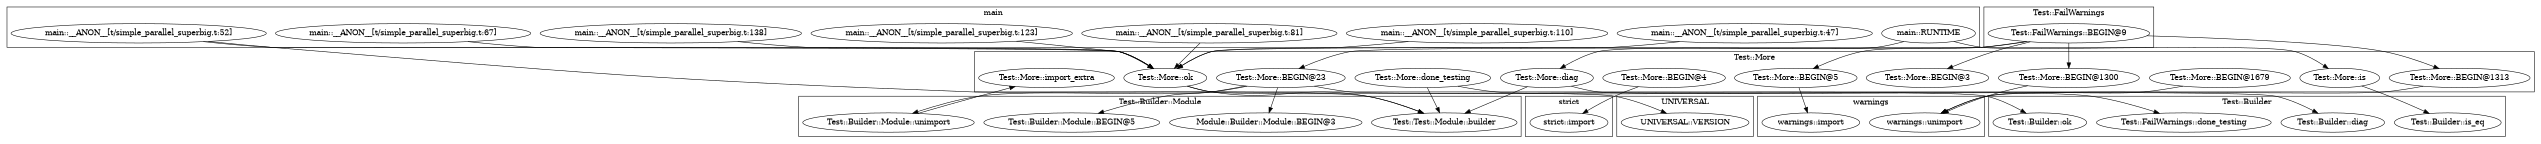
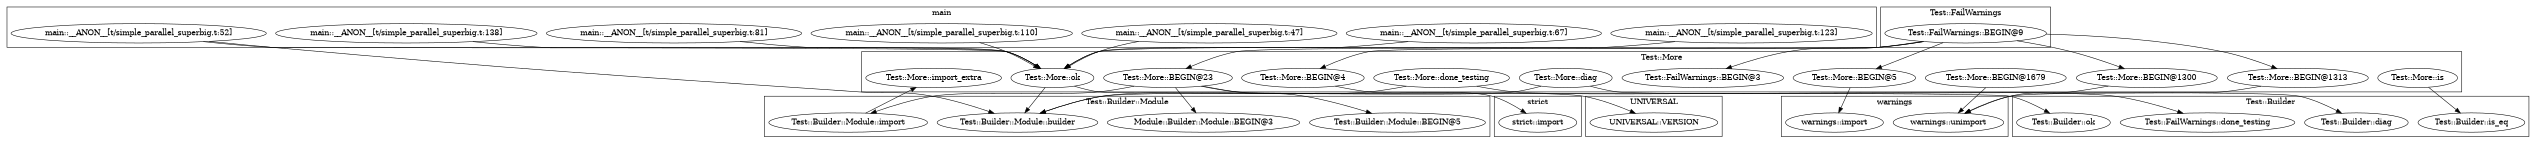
node "main::RUNTIME": removed
edge "Test::FailWarnings::BEGIN@9" -> "Test::More::BEGIN@4": added
node "Test::More::BEGIN@3": label "Test::More::BEGIN@3" -> "Test::FailWarnings::BEGIN@3"
node "Test::Builder::Module::unimport": label "Test::Builder::Module::unimport" -> "Test::Builder::Module::import"
node "Test::Test::Module::builder": label "Test::Test::Module::builder" -> "Test::Builder::Module::builder"
